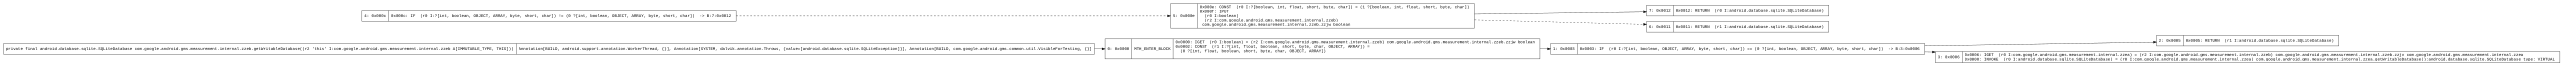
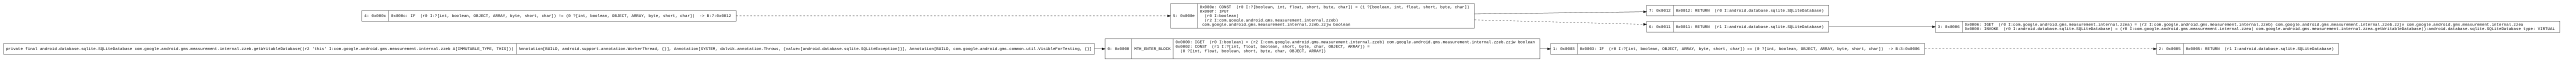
edge "1: 0x0003" -> "2: 0x0005": style solid -> dashed
edge "1: 0x0003" -> "3: 0x0006": now "6: 0x0011" -> "3: 0x0006"
